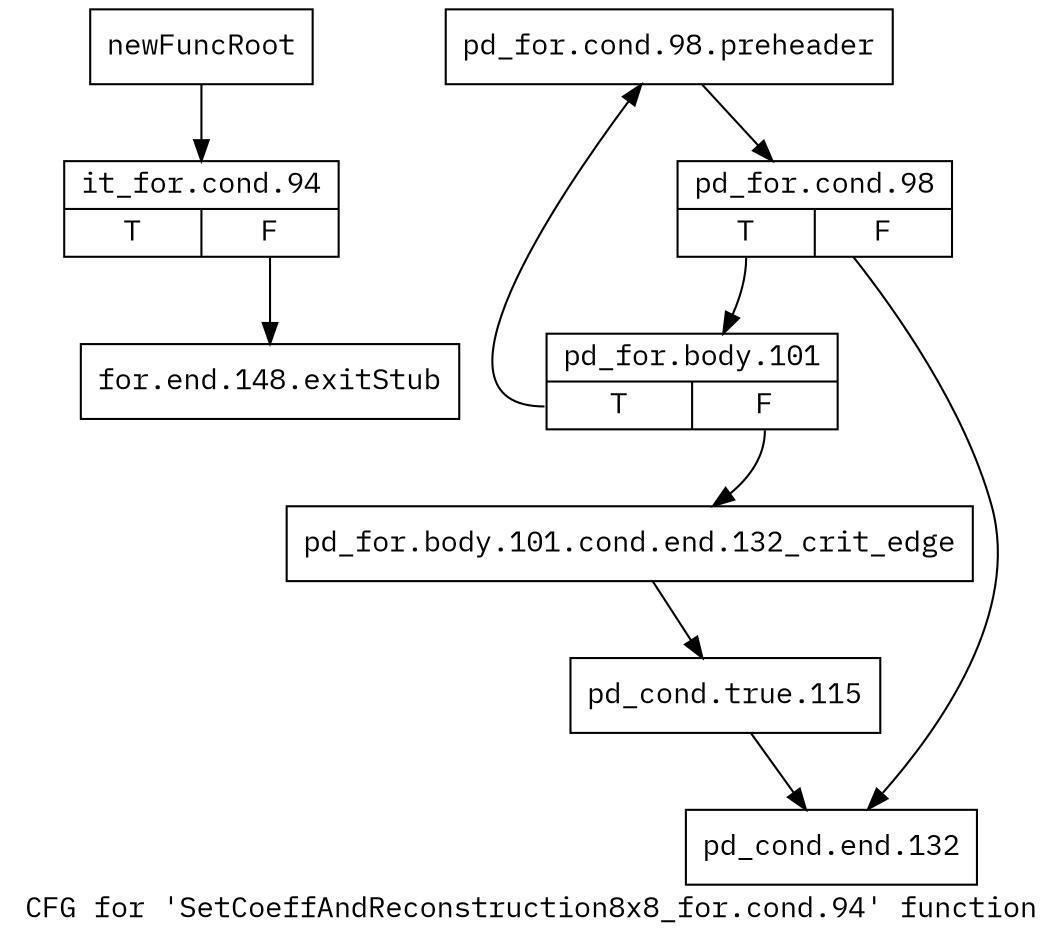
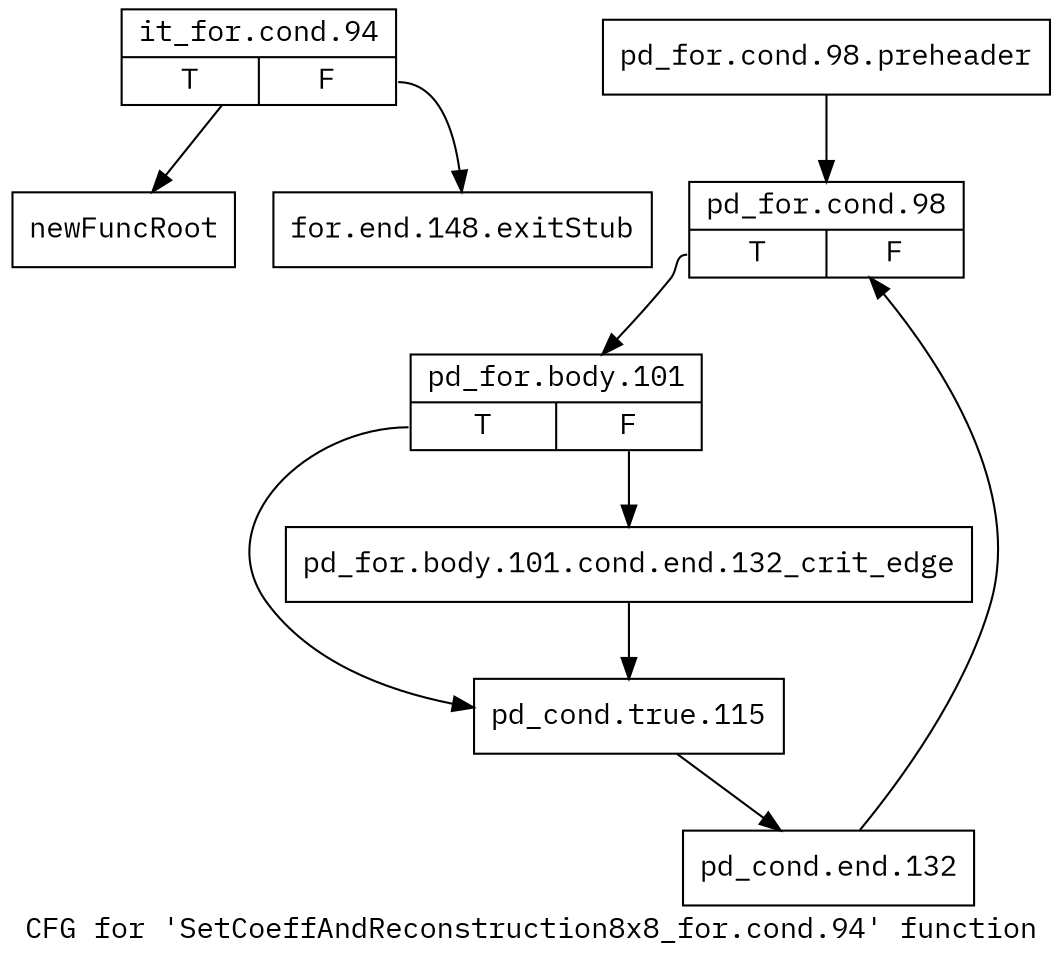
edge "newFuncRoot" -> "it_for.cond.94": reversed
edge "pd_for.body.101" -> "pd_for.cond.98.preheader": now "pd_for.body.101" -> "pd_cond.true.115"
edge "pd_for.cond.98" -> "pd_cond.end.132": reversed
